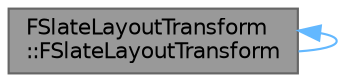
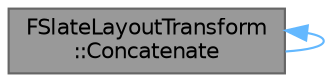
node "FSlateLayoutTransform ::FSlateLayoutTransform": label "FSlateLayoutTransform ::FSlateLayoutTransform" -> "FSlateLayoutTransform ::Concatenate"
